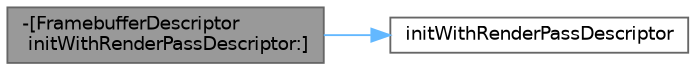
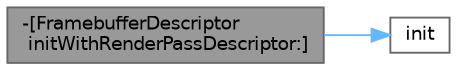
node "initWithRenderPassDescriptor": label "initWithRenderPassDescriptor" -> "init"
